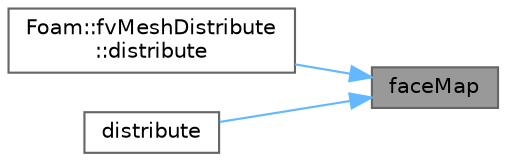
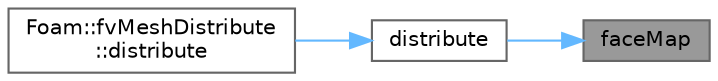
edge "Foam::fvMeshDistribute ::distribute" -> "faceMap": now "Foam::fvMeshDistribute ::distribute" -> "distribute"
